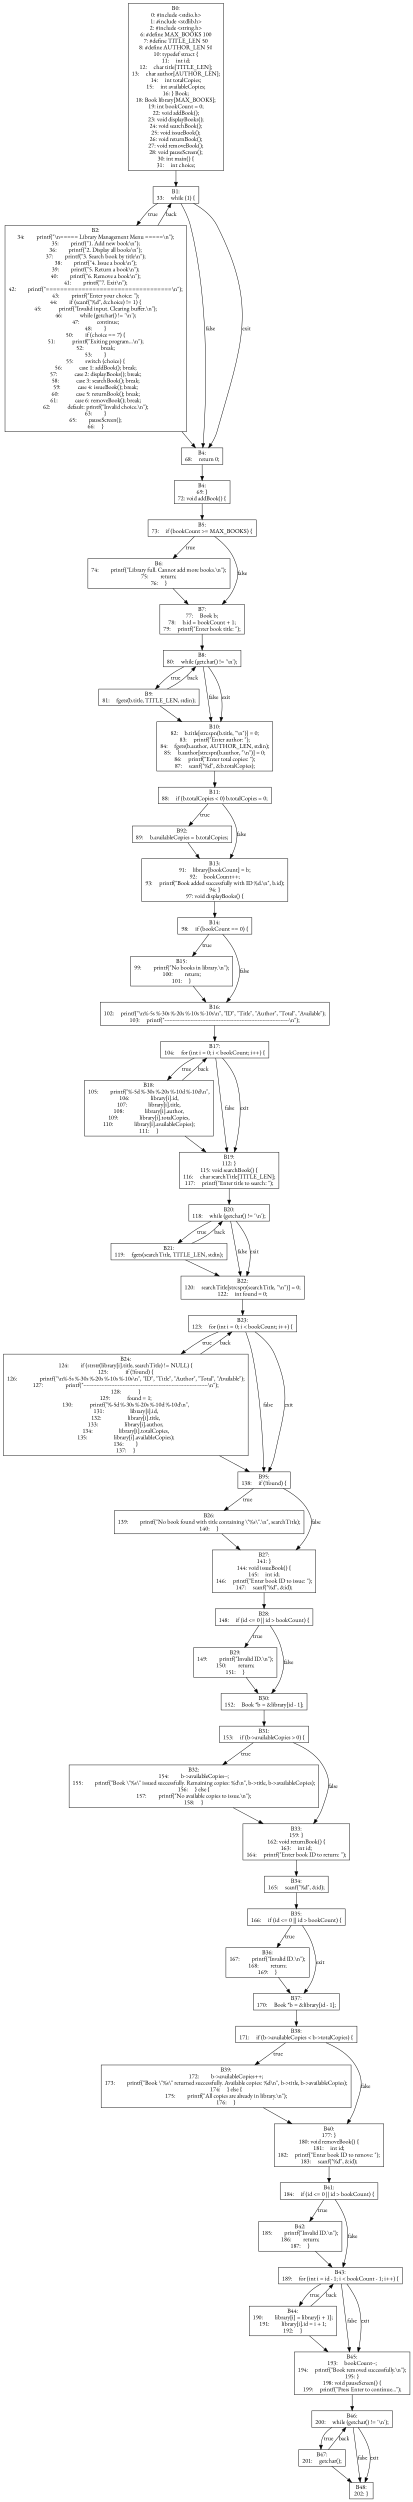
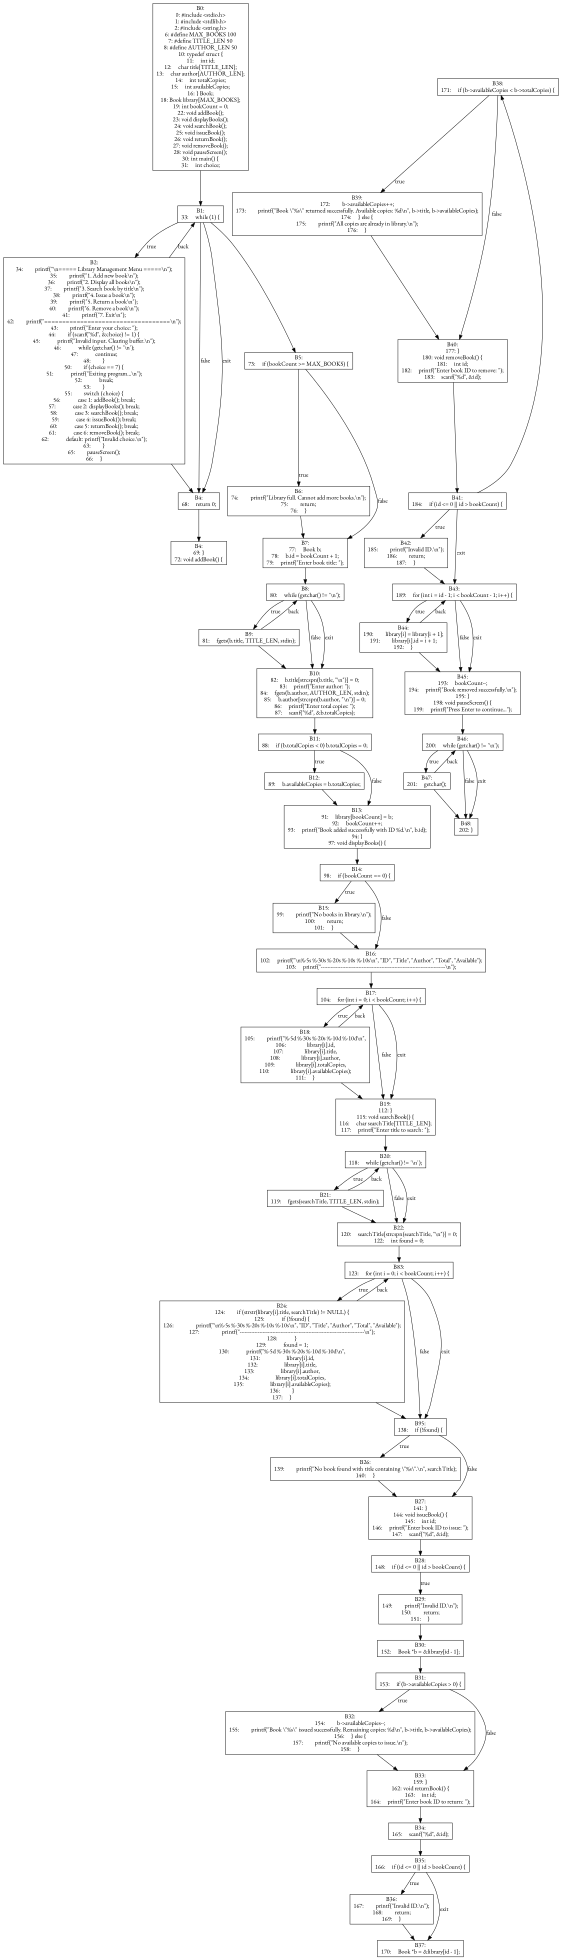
edge "B4: 69: } 72: void addBook() {" -> "B5: 73:     if (bookCount >= MAX_BOOKS) {": now "B1: 33:     while (1) {" -> "B5: 73:     if (bookCount >= MAX_BOOKS) {"
node "B92: 89:     b.availableCopies = b.totalCopies;": label "B92: 89:     b.availableCopies = b.totalCopies;" -> "B12: 89:     b.availableCopies = b.totalCopies;"
node "B23: 123:     for (int i = 0; i < bookCount; i++) {": label "B23: 123:     for (int i = 0; i < bookCount; i++) {" -> "B83: 123:     for (int i = 0; i < bookCount; i++) {"
edge "B28: 148:     if (id <= 0 || id > bookCount) {" -> "B30: 152:     Book *b = &library[id - 1];": removed, label "false"
edge "B37: 170:     Book *b = &library[id - 1];" -> "B38: 171:     if (b->availableCopies < b->totalCopies) {": now "B41: 184:     if (id <= 0 || id > bookCount) {" -> "B38: 171:     if (b->availableCopies < b->totalCopies) {"
edge "B41: 184:     if (id <= 0 || id > bookCount) {" -> "B43: 189:     for (int i = id - 1; i < bookCount - 1; i++) {": label "false" -> "exit"
